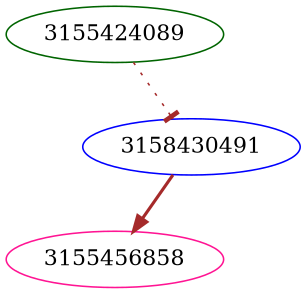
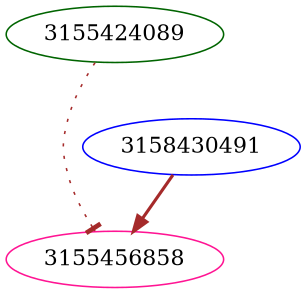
edge "3155424089" -> "3158430491": now "3155424089" -> "3155456858"
